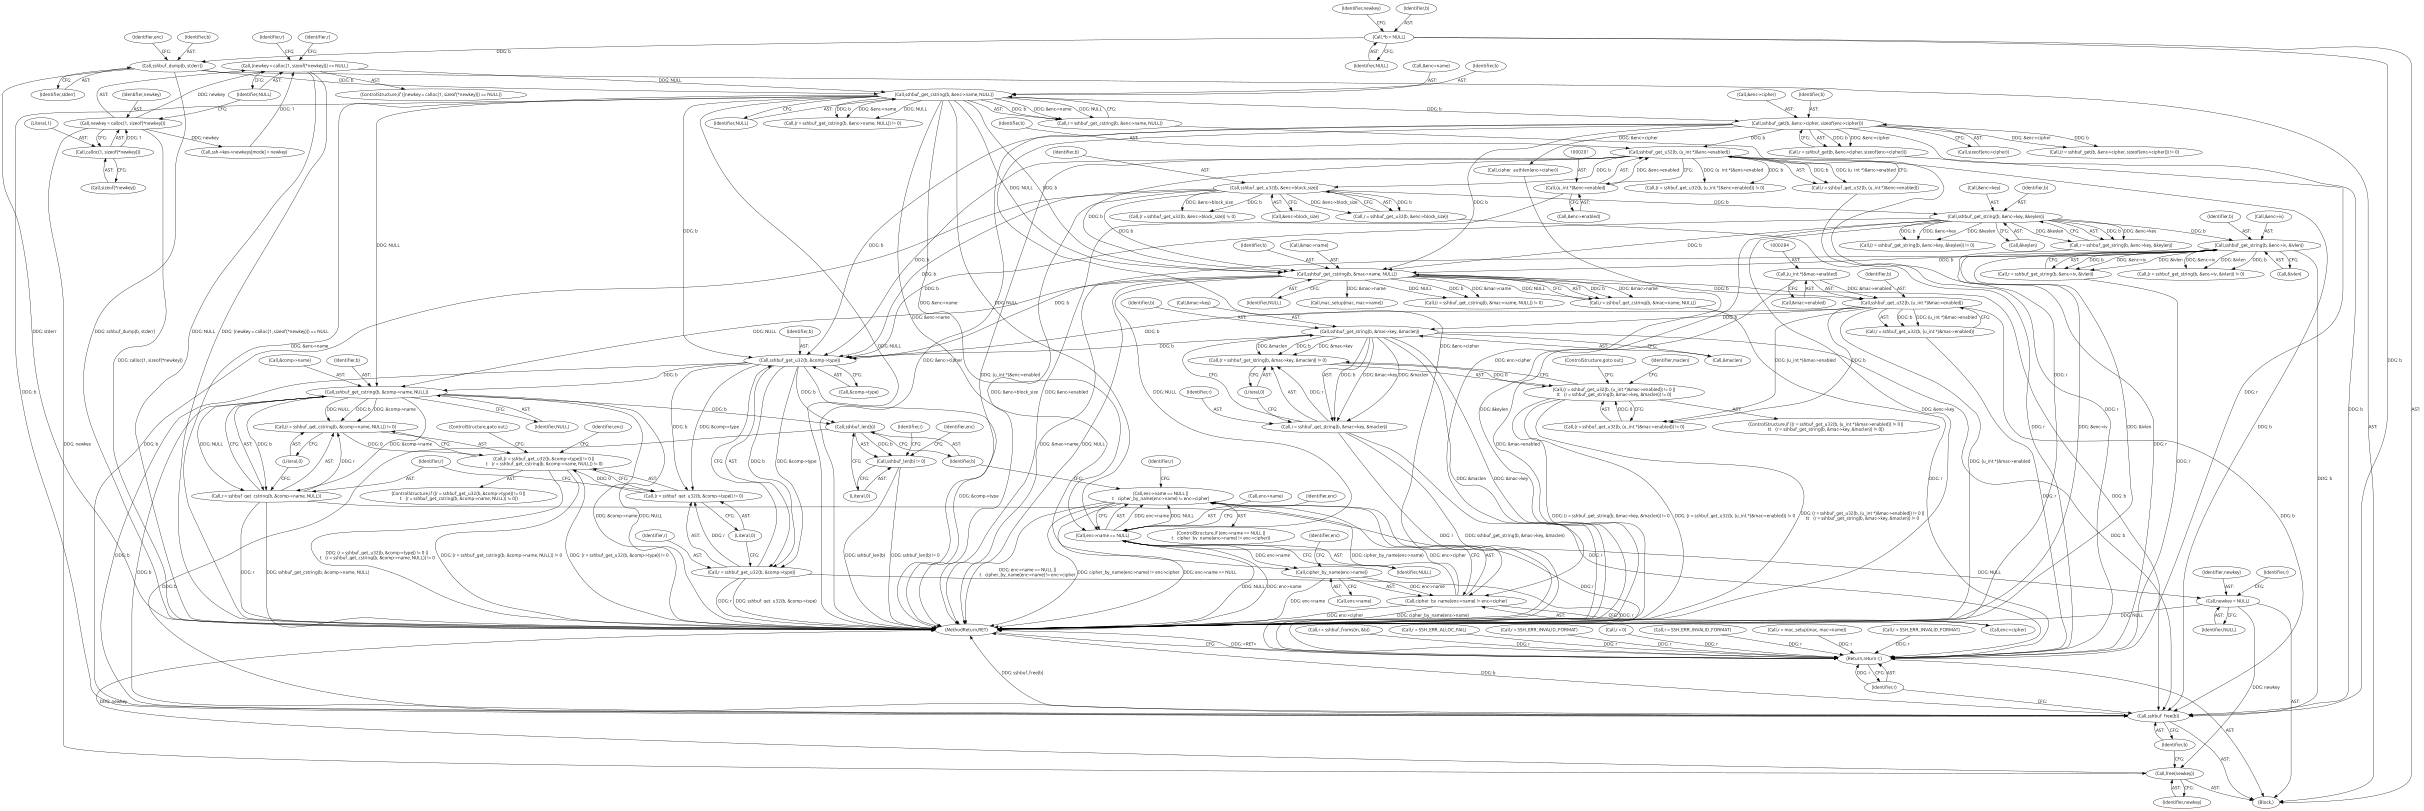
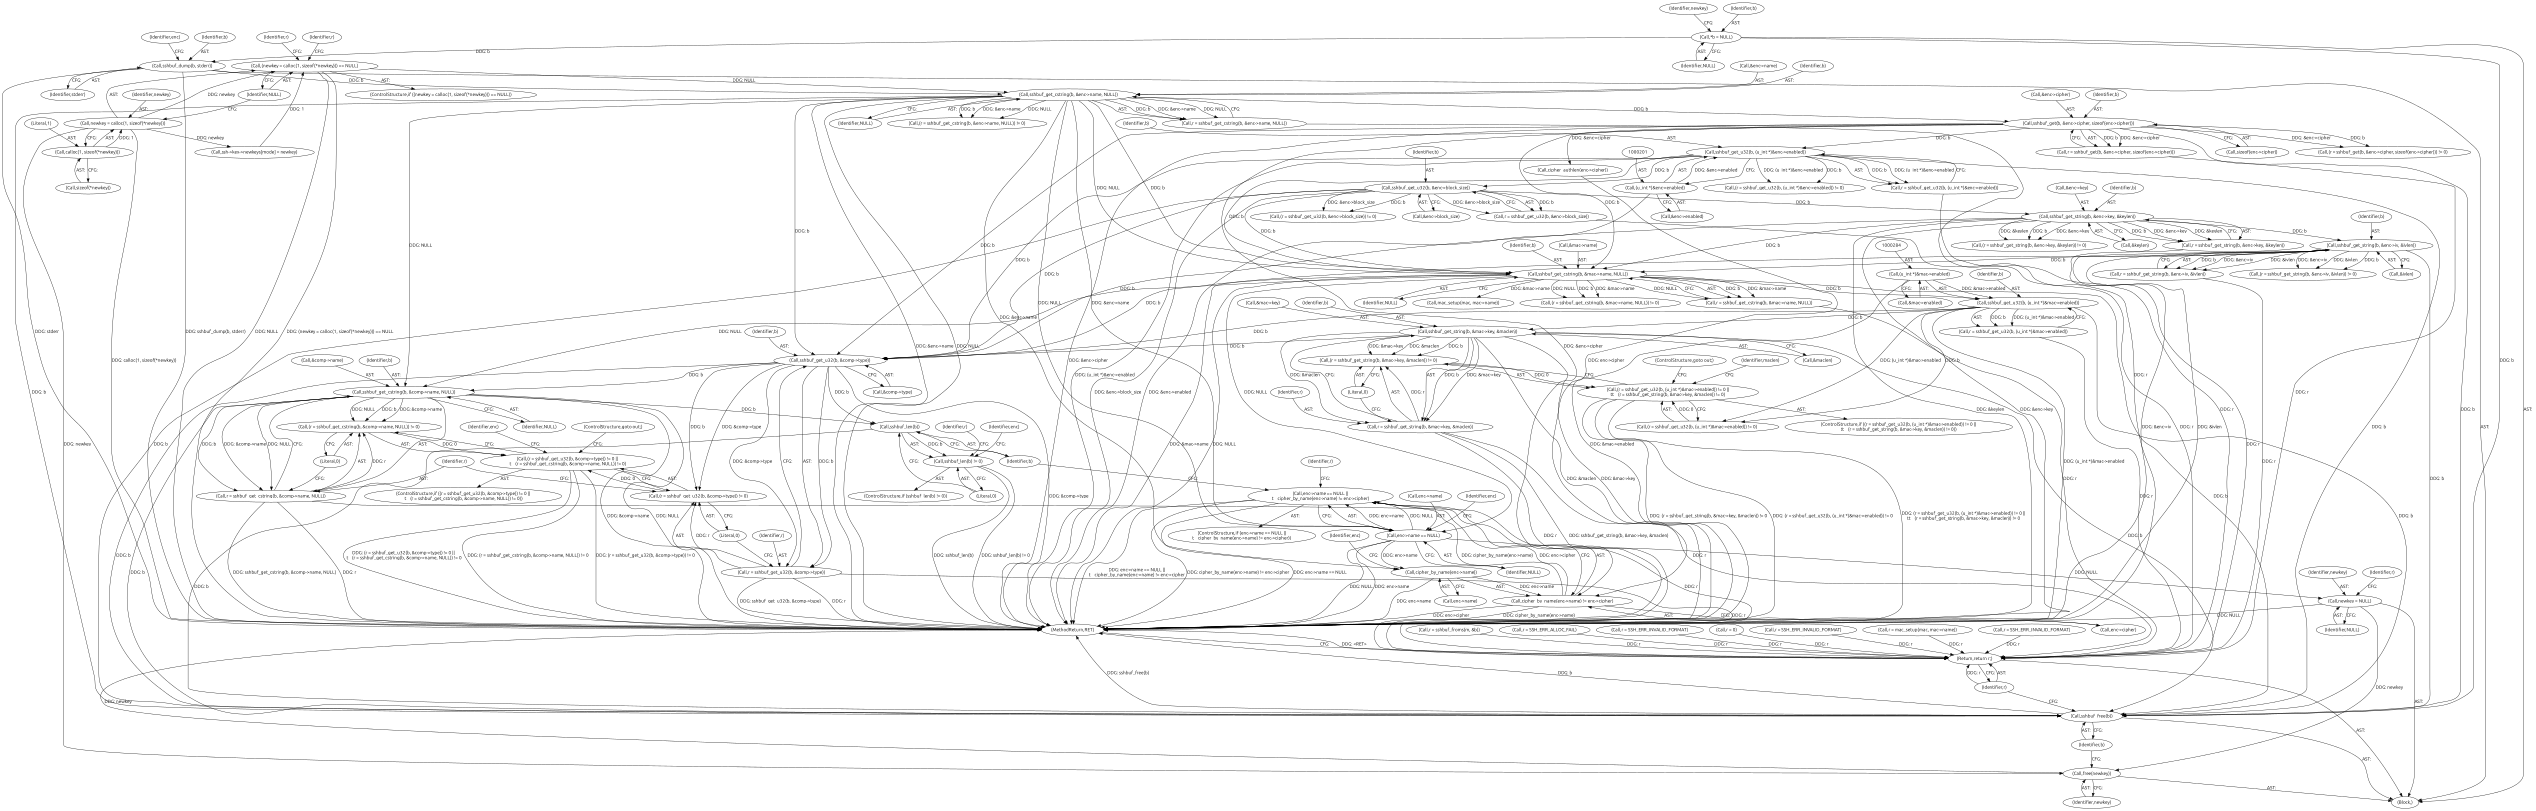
node "(Call,&enc->iv)": removed
node "(ControlStructure,if (sshbuf_len(b) != 0))": added
